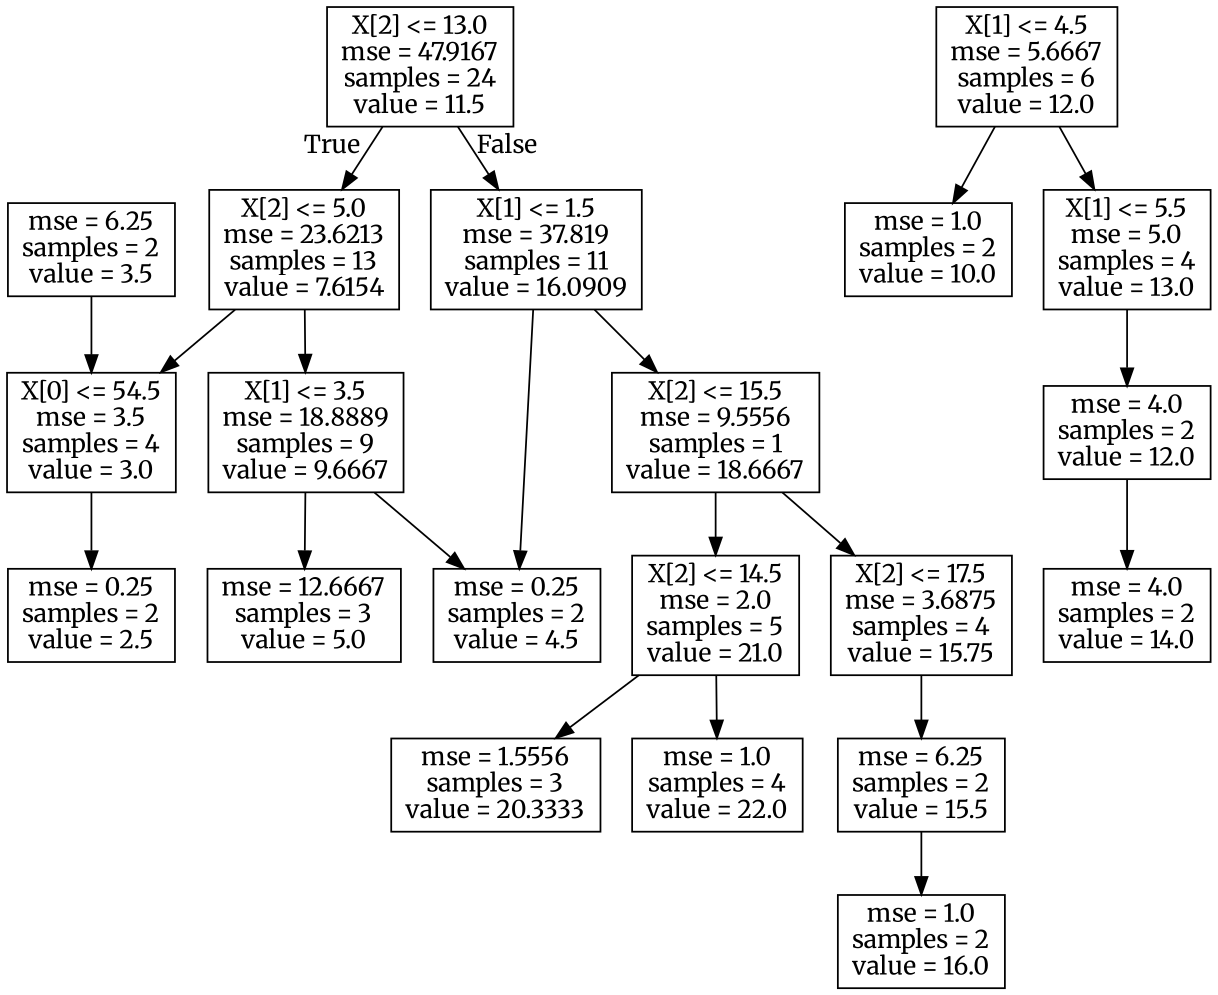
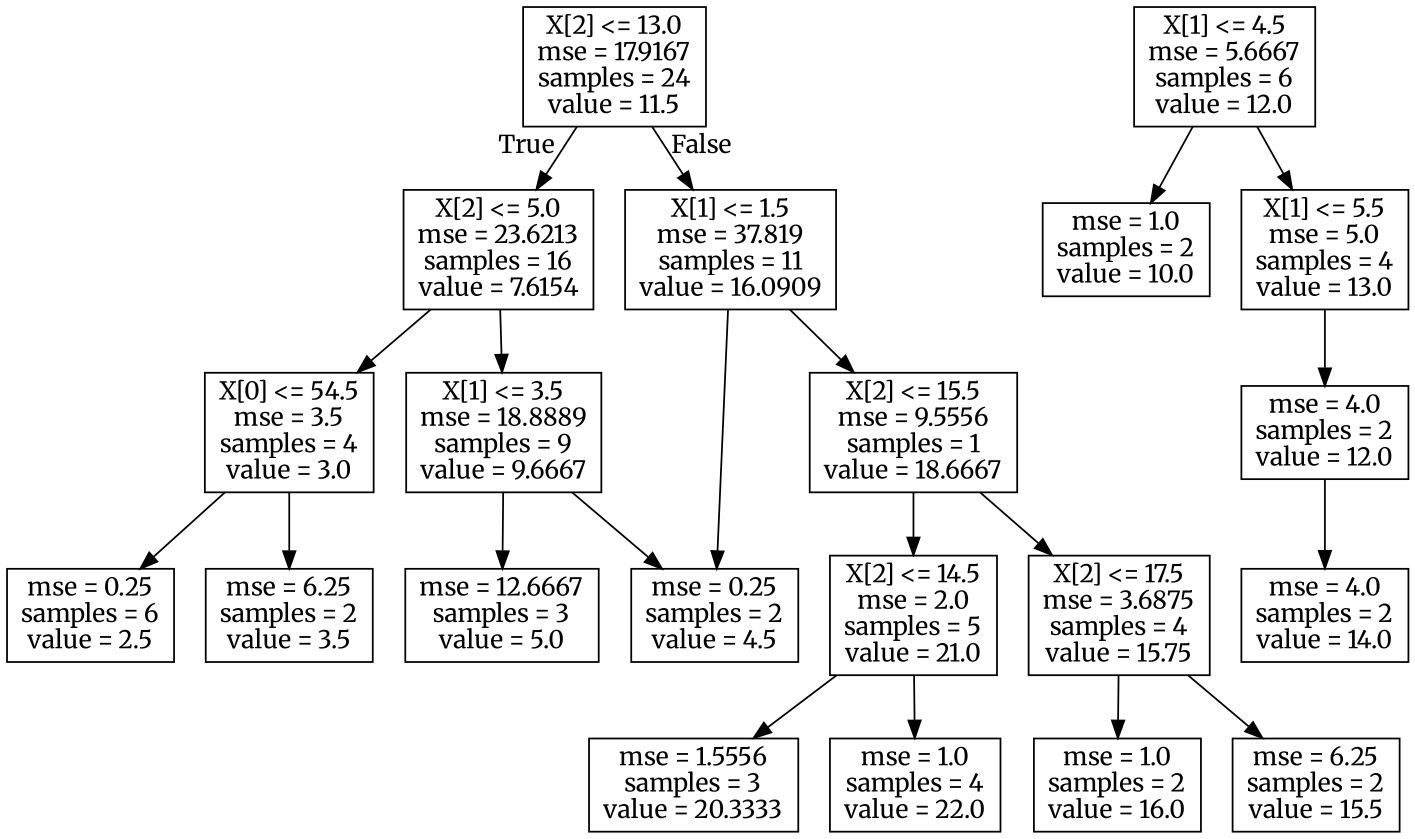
node "X[2] <= 13.0 mse = 47.9167 samples = 24 value = 11.5": label "X[2] <= 13.0 mse = 47.9167 samples = 24 value = 11.5" -> "X[2] <= 13.0 mse = 17.9167 samples = 24 value = 11.5"
node "X[2] <= 5.0 mse = 23.6213 samples = 13 value = 7.6154": label "X[2] <= 5.0 mse = 23.6213 samples = 13 value = 7.6154" -> "X[2] <= 5.0 mse = 23.6213 samples = 16 value = 7.6154"
edge "mse = 6.25 samples = 2 value = 3.5" -> "X[0] <= 54.5 mse = 3.5 samples = 4 value = 3.0": reversed
node "mse = 0.25 samples = 2 value = 2.5": label "mse = 0.25 samples = 2 value = 2.5" -> "mse = 0.25 samples = 6 value = 2.5"
edge "mse = 6.25 samples = 2 value = 15.5" -> "mse = 1.0 samples = 2 value = 16.0": now "X[2] <= 17.5 mse = 3.6875 samples = 4 value = 15.75" -> "mse = 1.0 samples = 2 value = 16.0"
